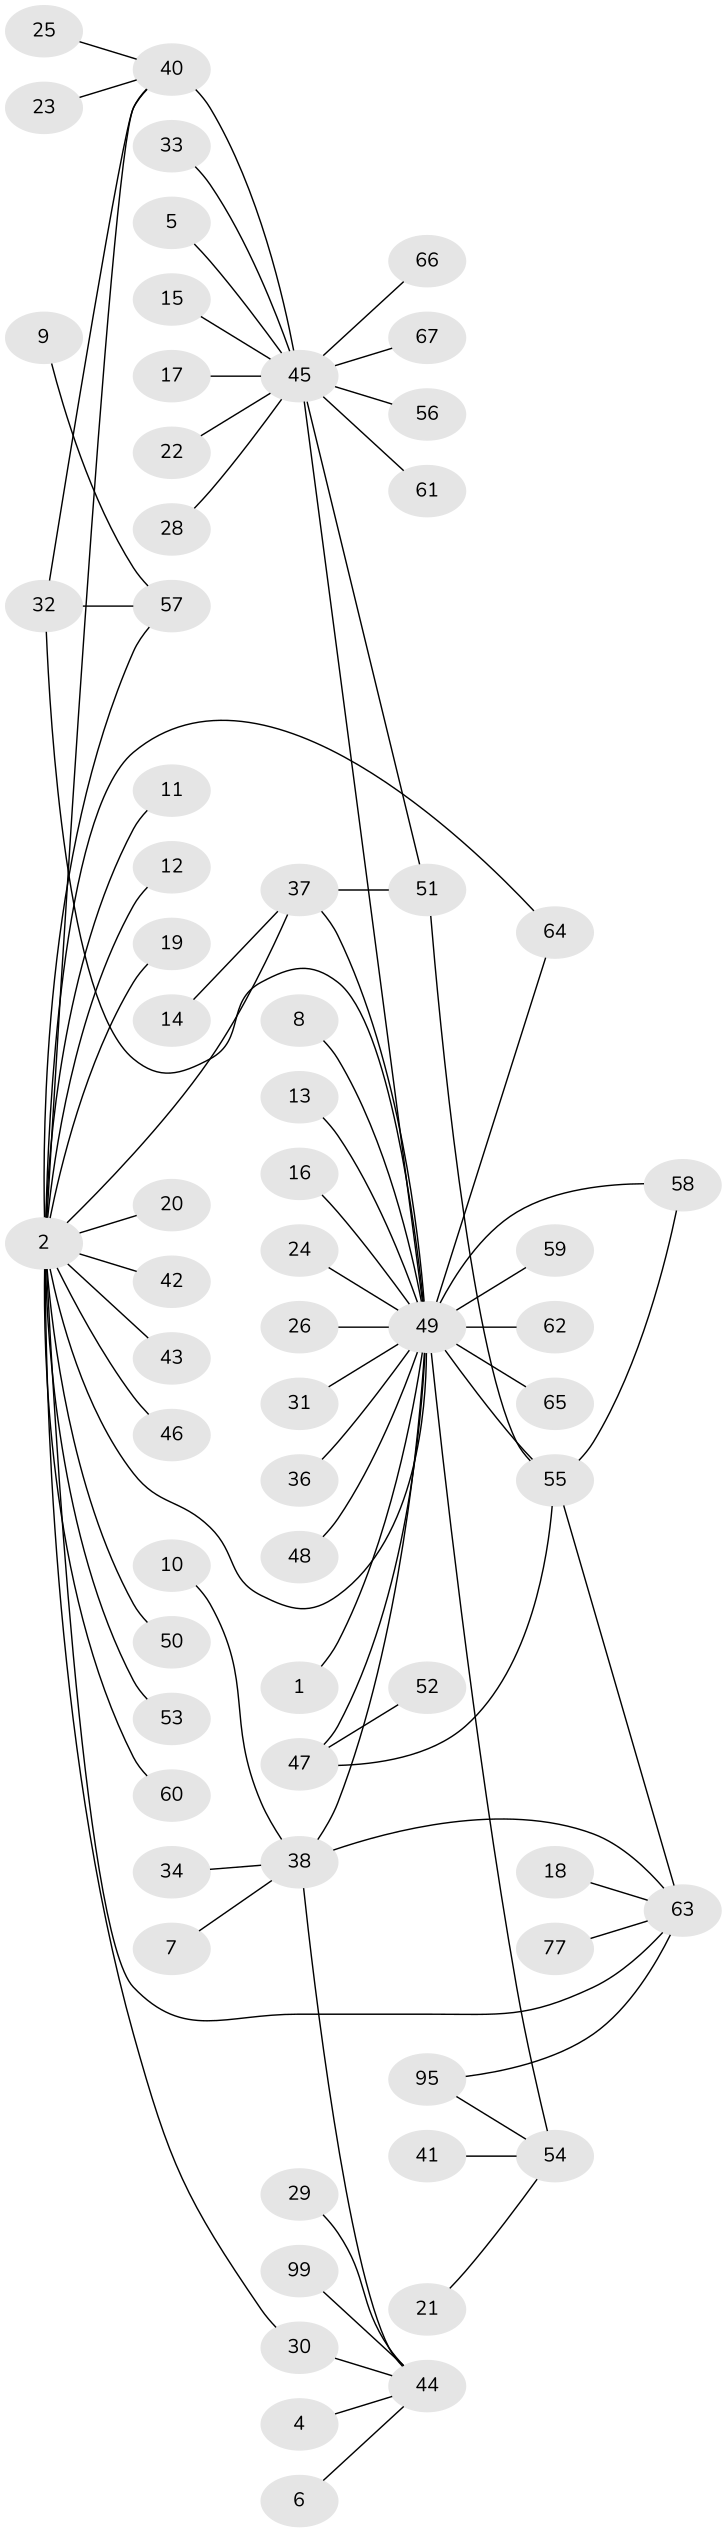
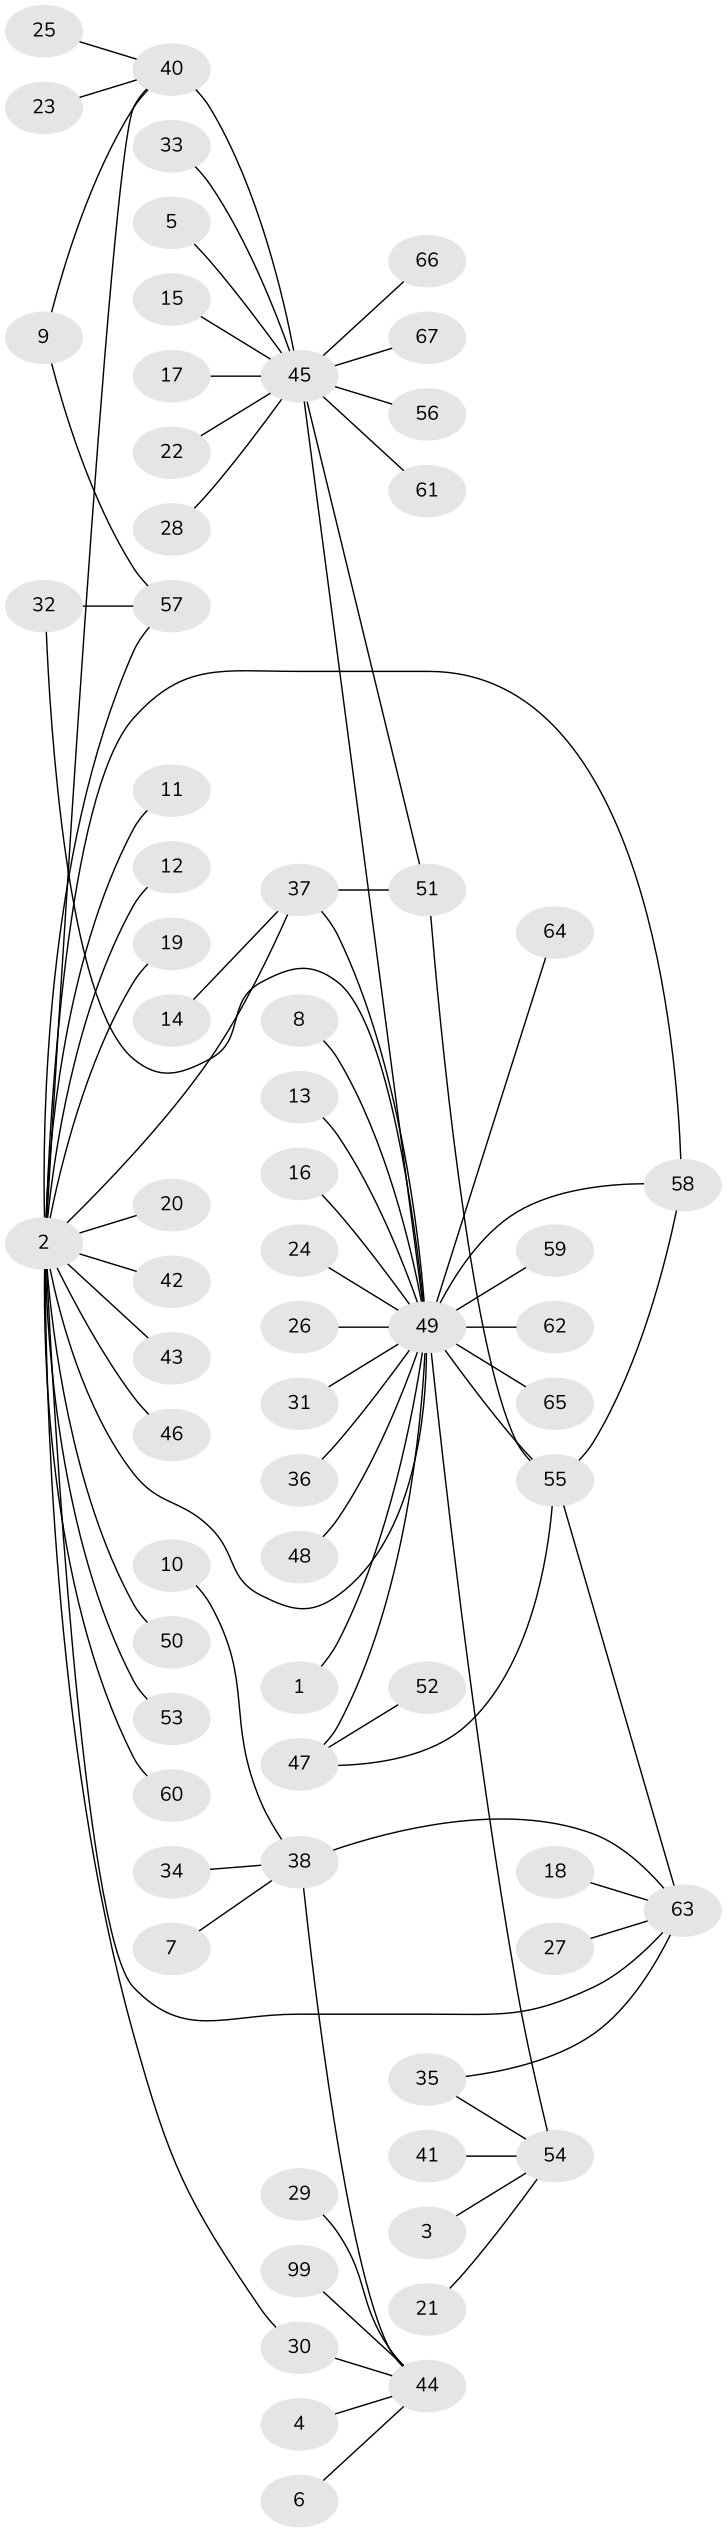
edge "40" -- "32": now "40" -- "9"
edge "64" -- "2": now "58" -- "2"
edge "49" -- "38": removed
node "77": label "77" -> "27"
node "95": label "95" -> "35"
node "3": added
